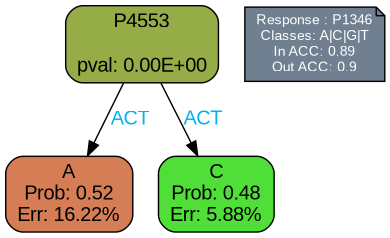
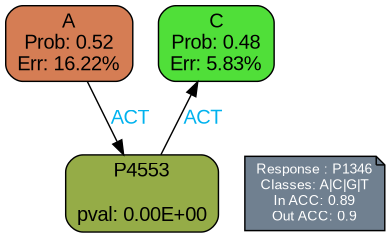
edge "P4553 pval: 0.00E+00" -> "A Prob: 0.52 Err: 16.22%": reversed
node "C Prob: 0.48 Err: 5.88%": label "C Prob: 0.48 Err: 5.88%" -> "C Prob: 0.48 Err: 5.83%"
